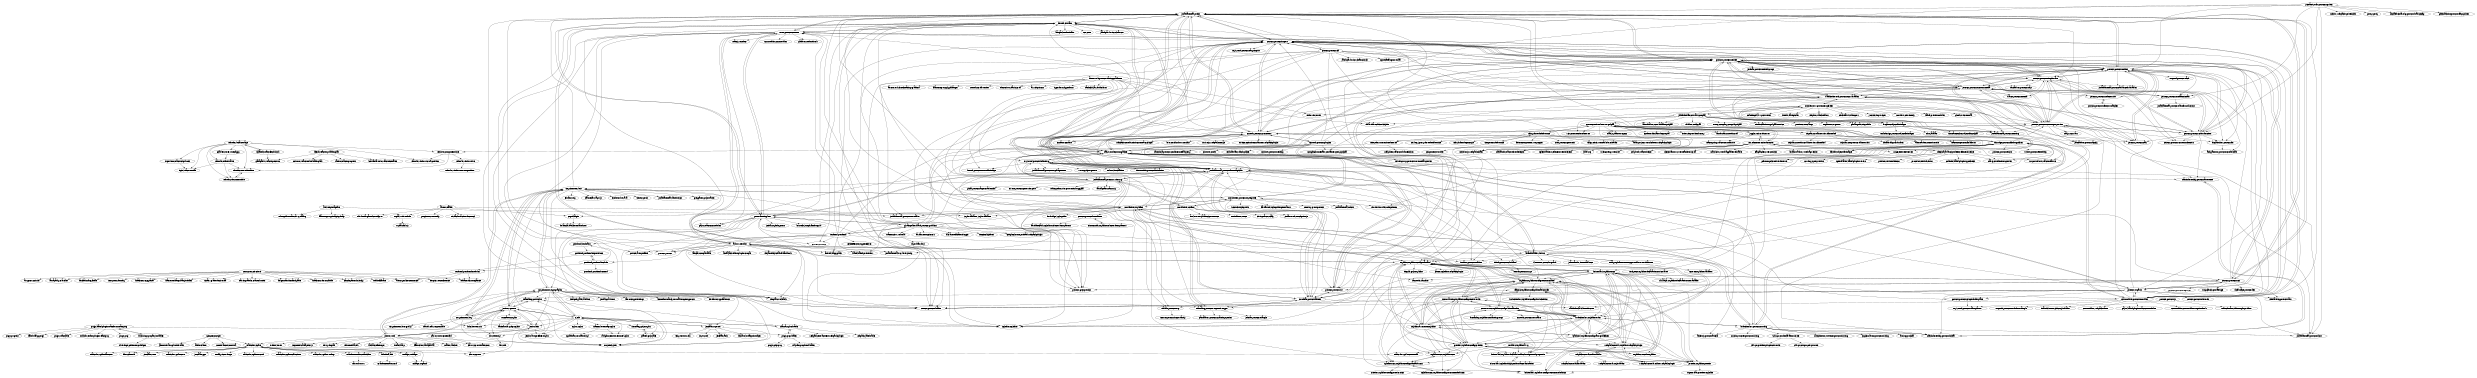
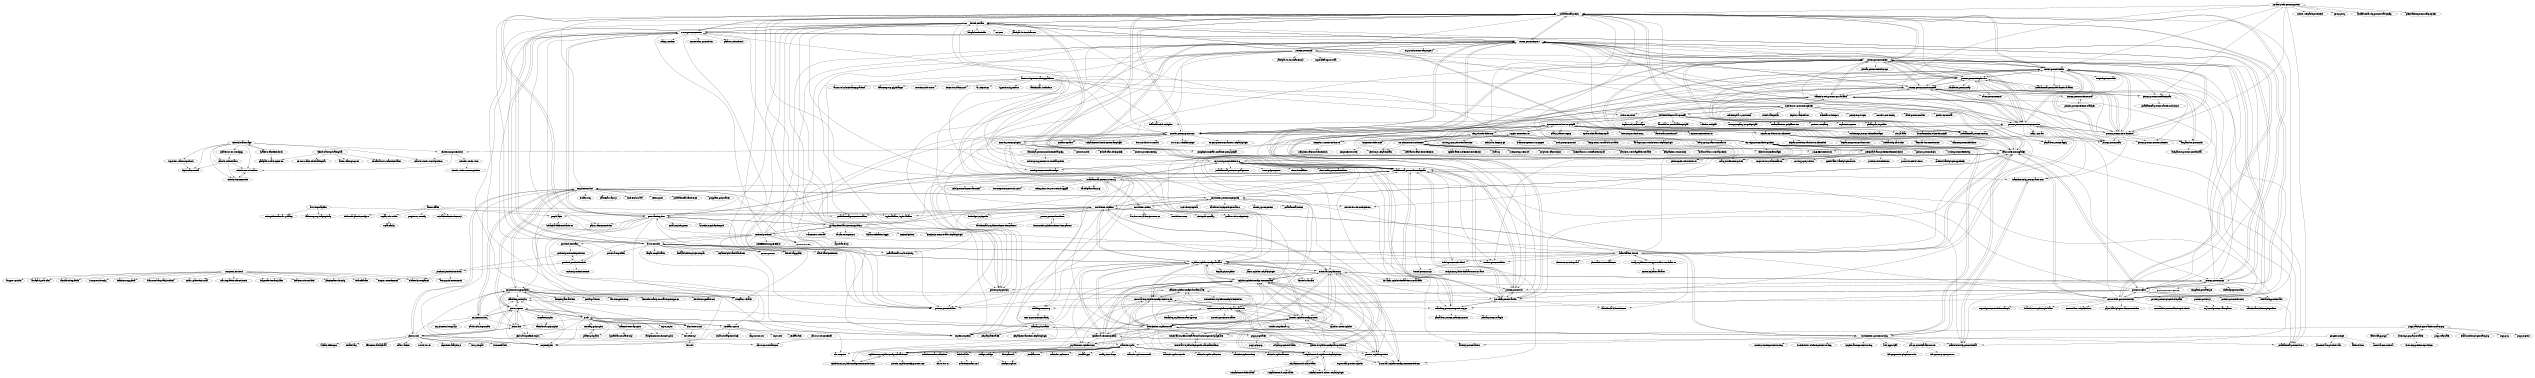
edge "prettier/stylelint-config-prettier" -> "static-dev/spike-contentful": now "prettier/stylelint-config-prettier" -> "hudochenkov/stylelint-order"
